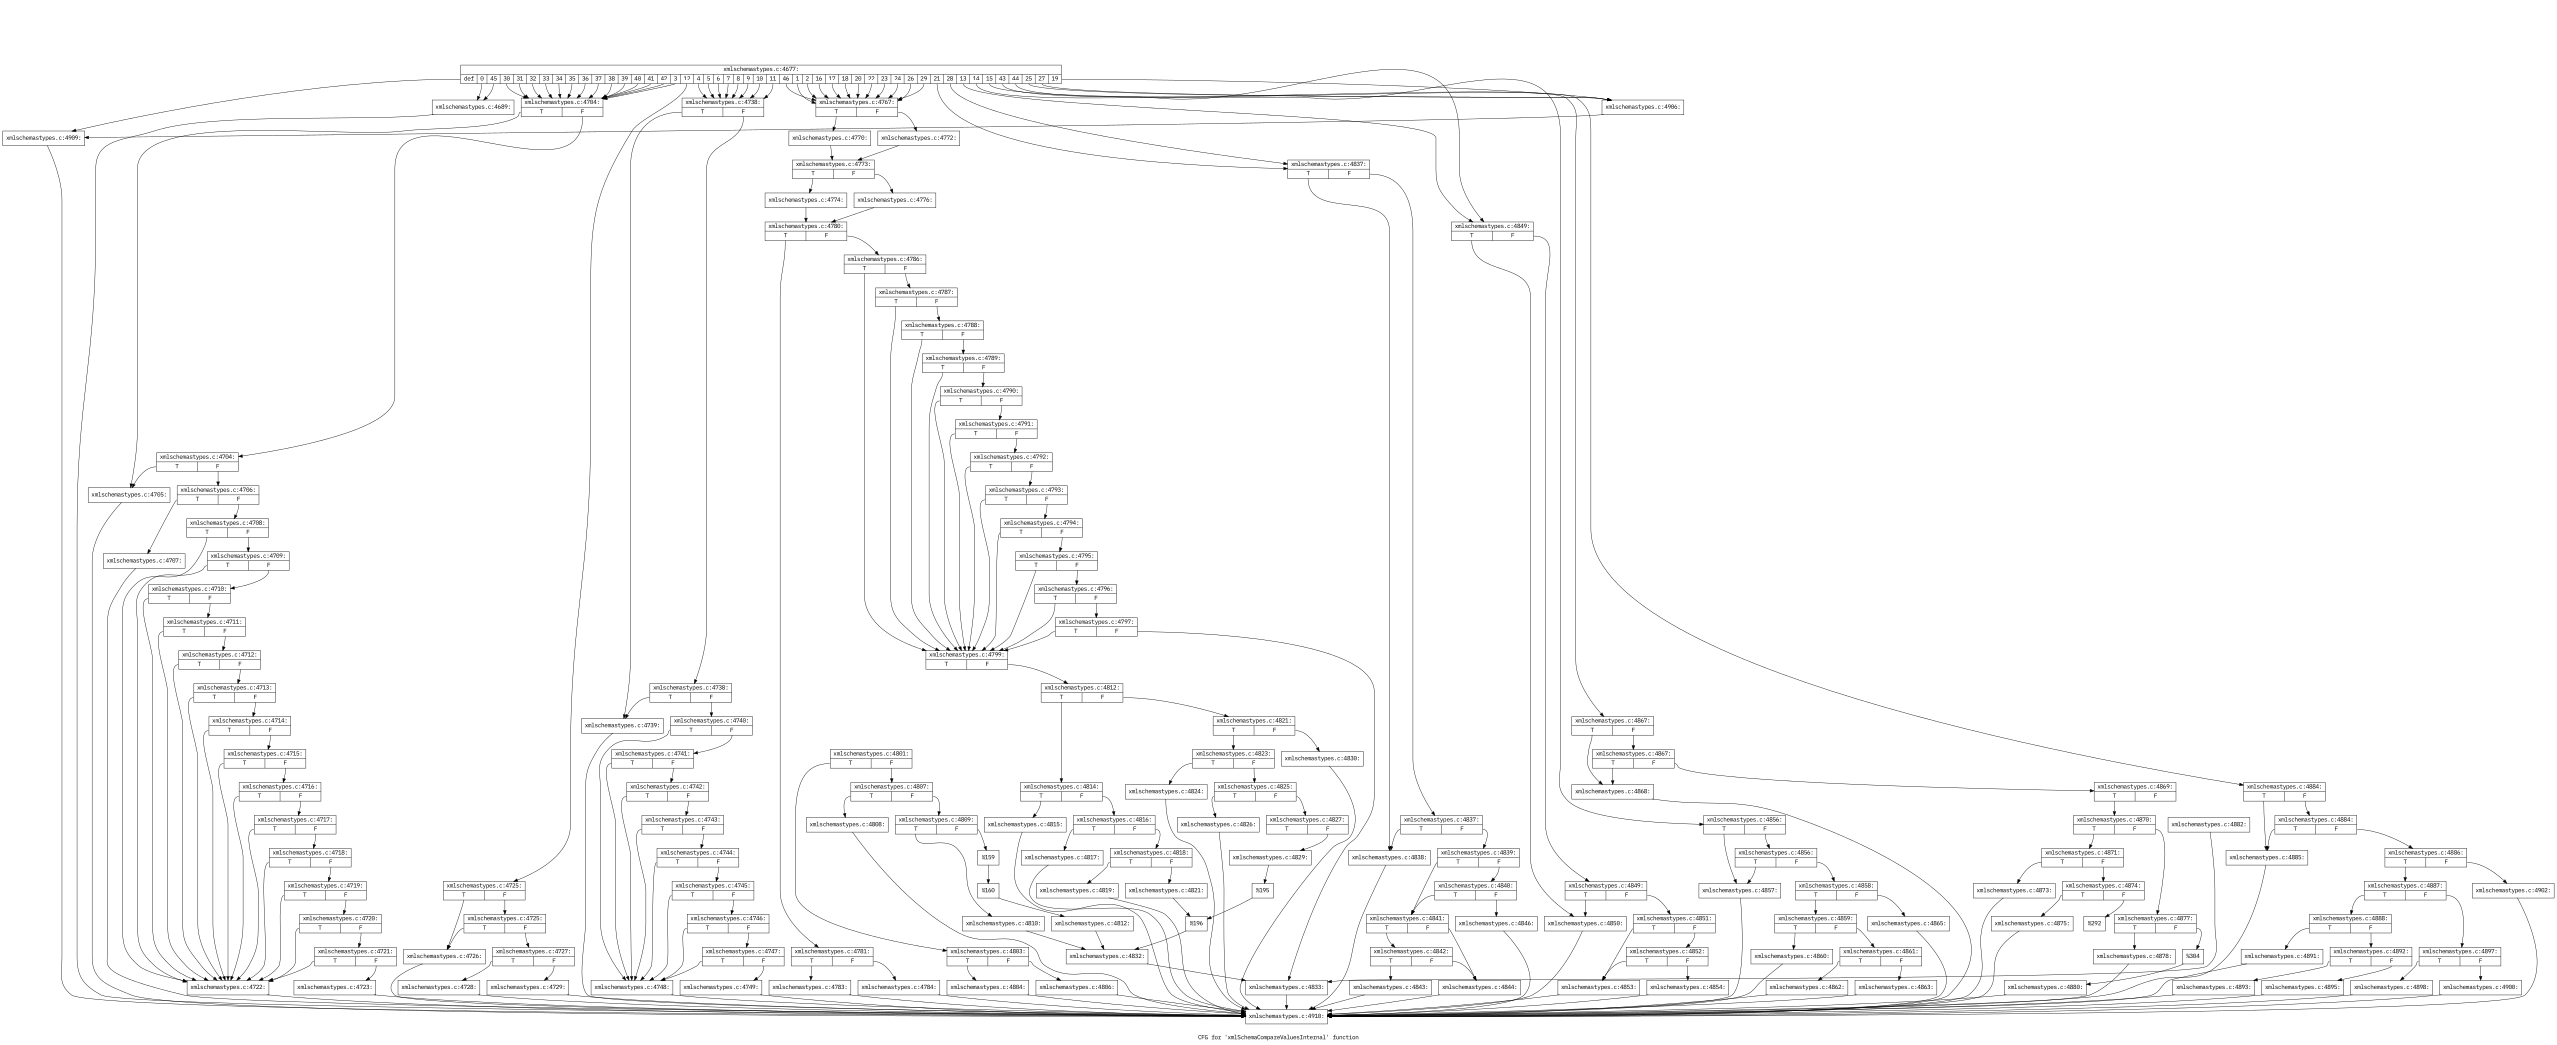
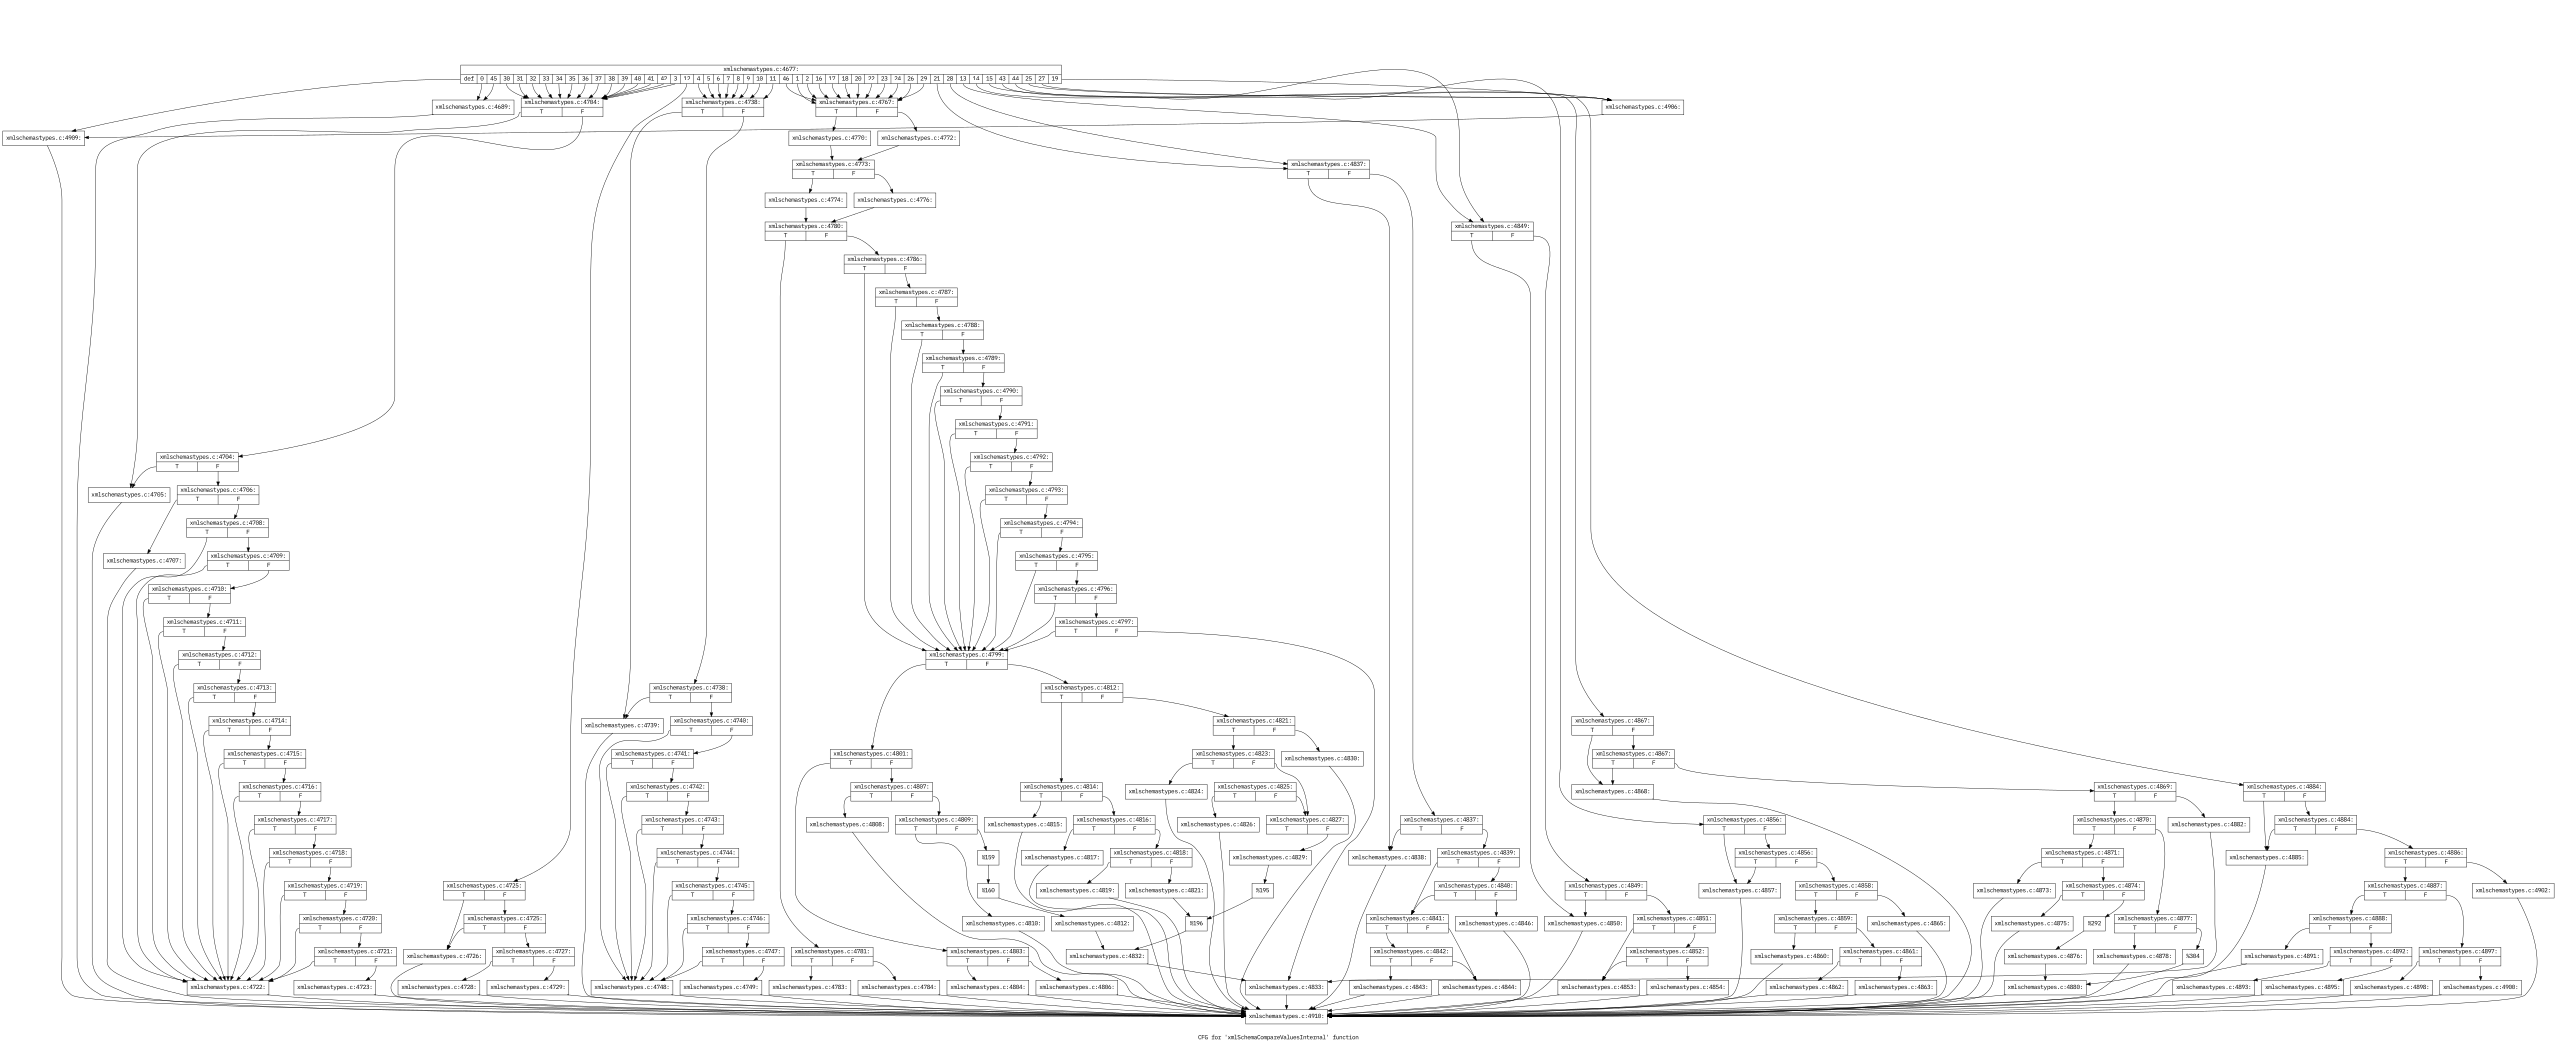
edge "xmlschemastypes.c:4799:" -> "xmlschemastypes.c:4801:": added
edge "xmlschemastypes.c:4823:" -> "xmlschemastypes.c:4825:": now "xmlschemastypes.c:4823:" -> "xmlschemastypes.c:4827:"
edge "xmlschemastypes.c:4869:" -> "xmlschemastypes.c:4882:": added
edge "xmlschemastypes.c:4810:" -> "xmlschemastypes.c:4832:": now "xmlschemastypes.c:4810:" -> "xmlschemastypes.c:4910:"
node "xmlschemastypes.c:4876:": added
